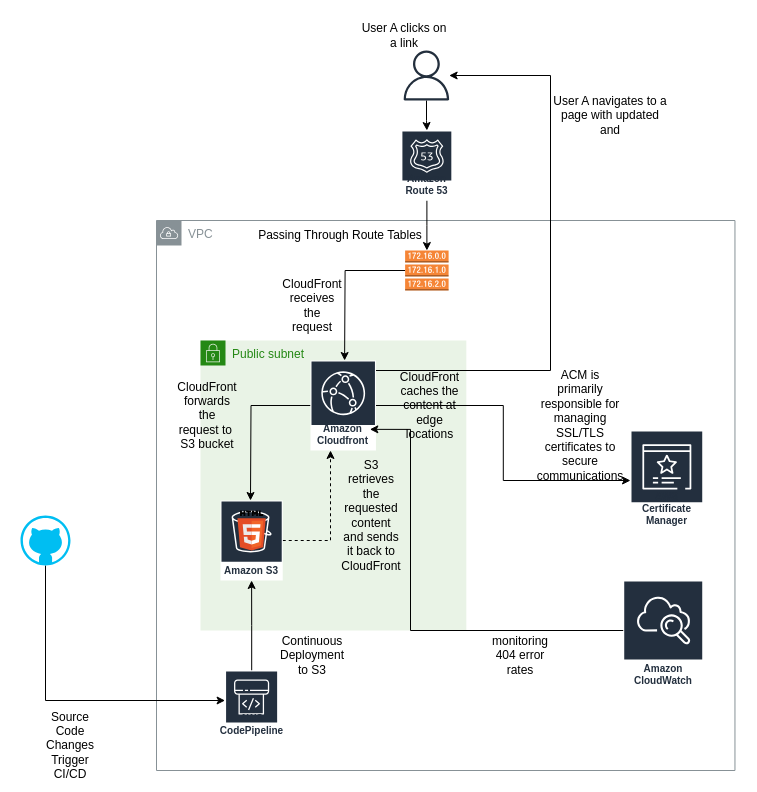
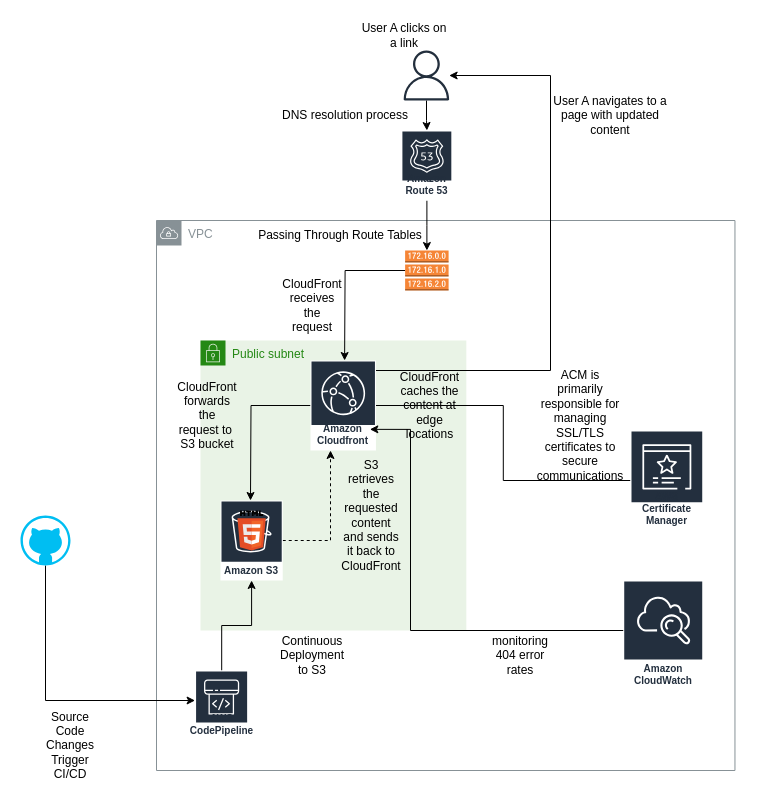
node "DNS resolution process": added
node "User A navigates to a page with updated and": label "User A navigates to a page with updated and" -> "User A navigates to a page with updated content"
edge "Amazon Cloudfront" -> "AWS Certificate Manager": arrowhead classic -> none
node "AWS CodePipeline": moved (252, 706) -> (222, 706)
